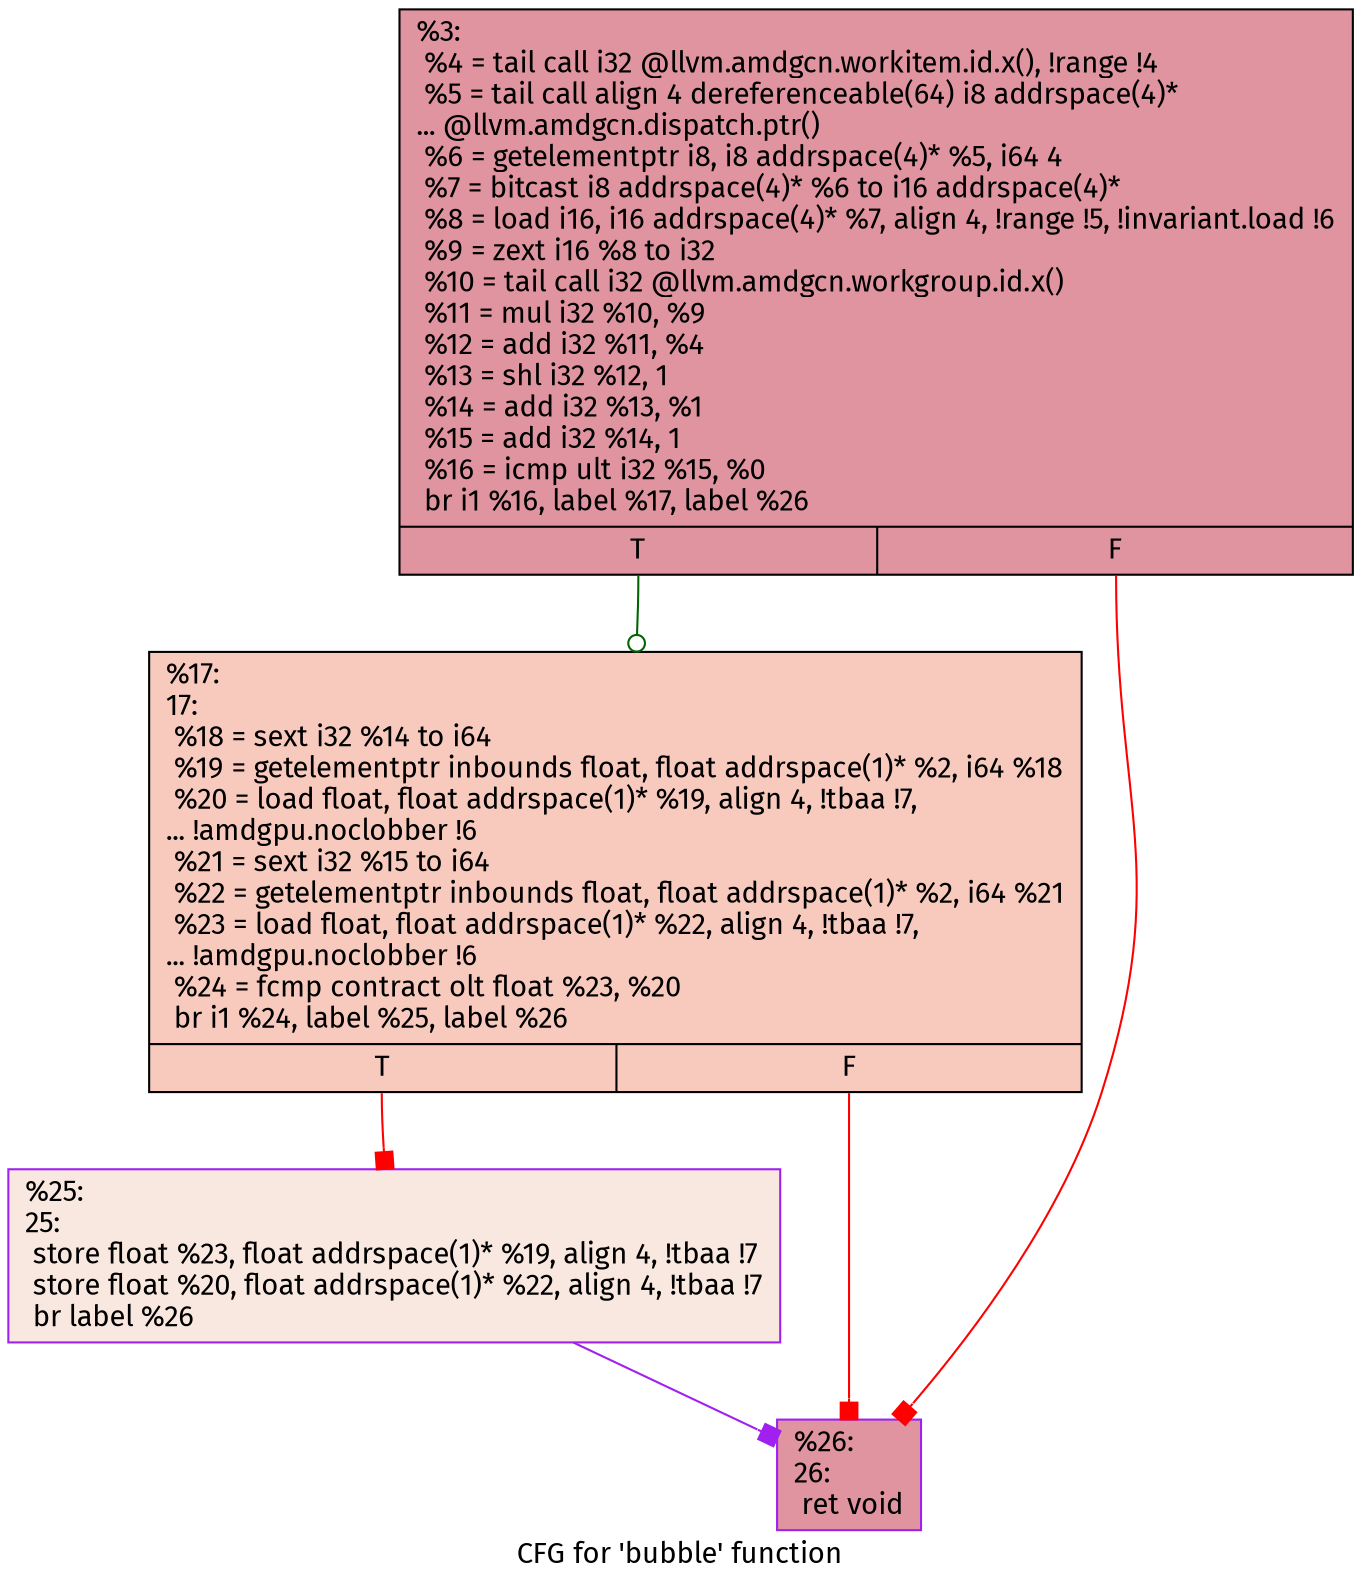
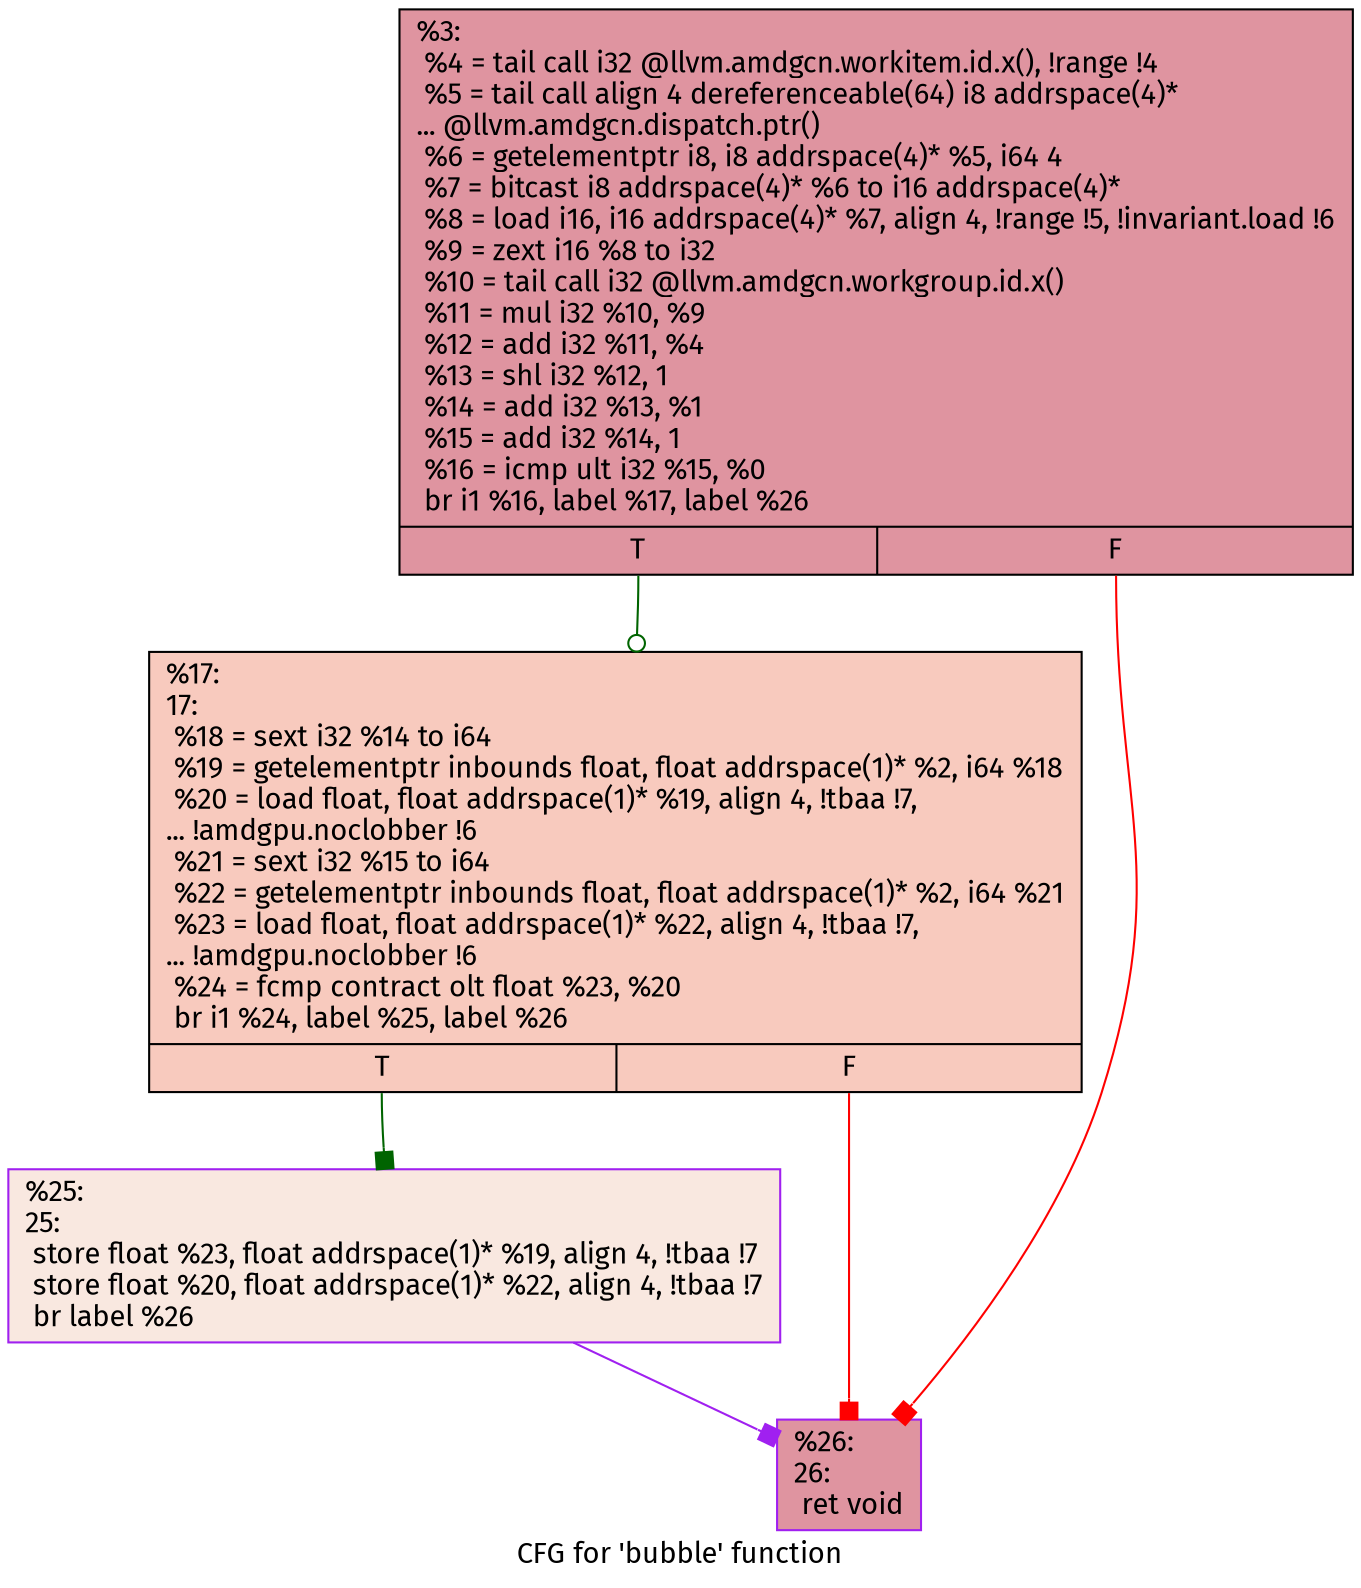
edge "%17:" -> "%25:": color red -> darkgreen
